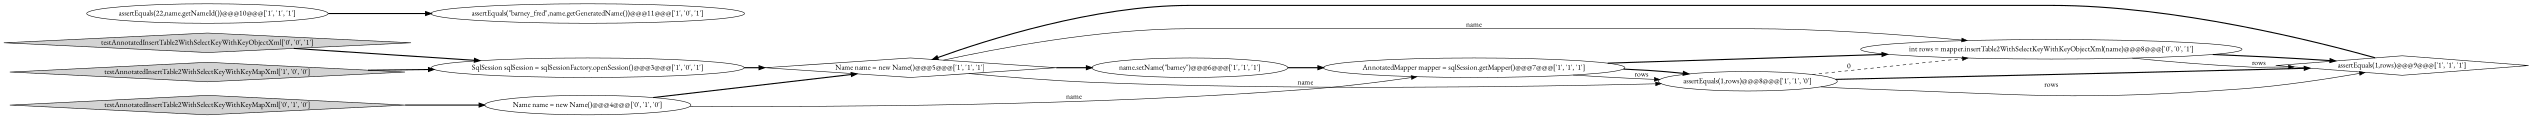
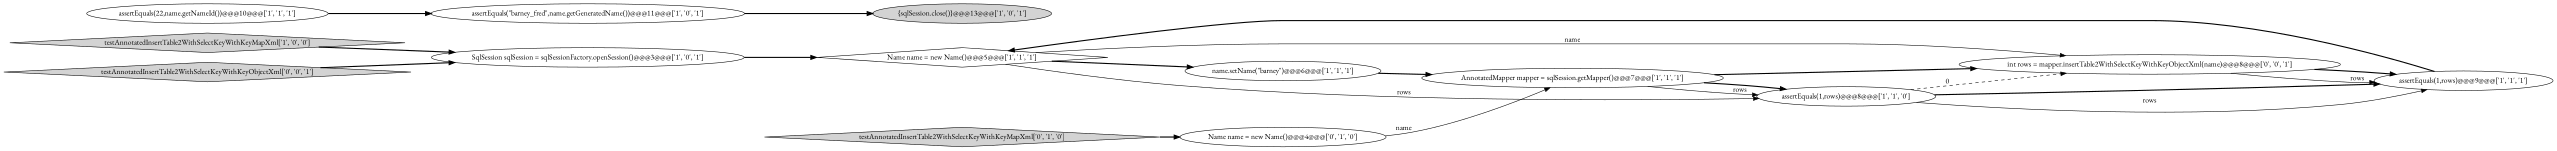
node "{sqlSession.close()}@@@13@@@['1', '0', '1']": added
node "assertEquals(1,rows)@@@9@@@['1', '1', '1']": shape diamond -> ellipse
edge "Name name = new Name()@@@5@@@['1', '1', '1']" -> "assertEquals(1,rows)@@@8@@@['1', '1', '0']": label "name" -> "rows"
edge "Name name = new Name()@@@4@@@['0', '1', '0']" -> "Name name = new Name()@@@5@@@['1', '1', '1']": removed
